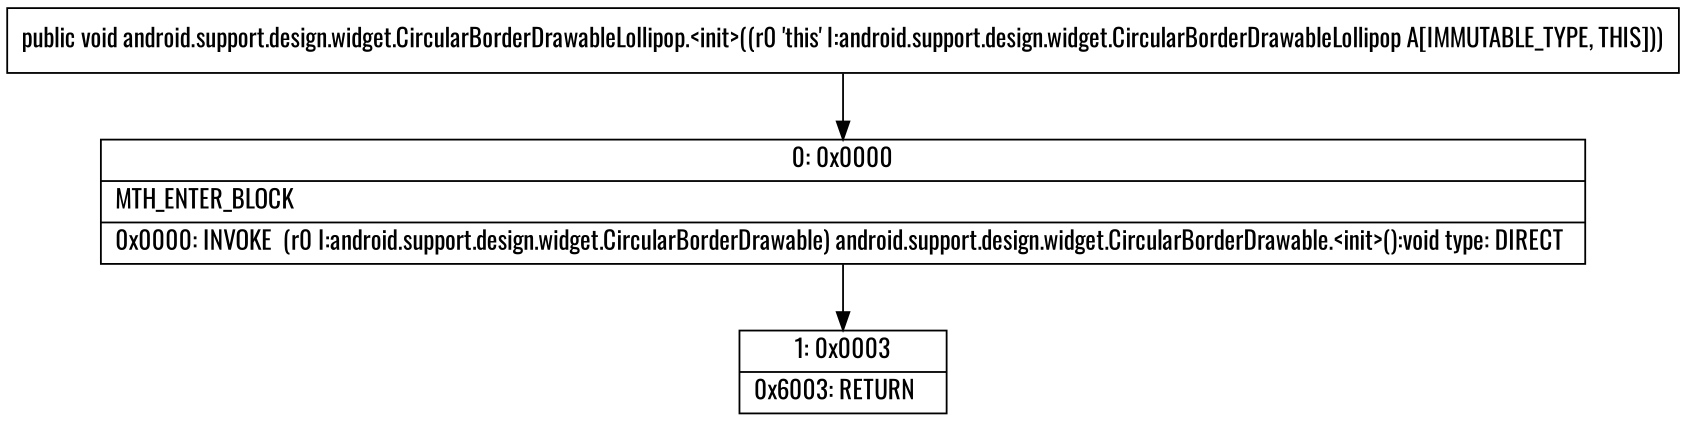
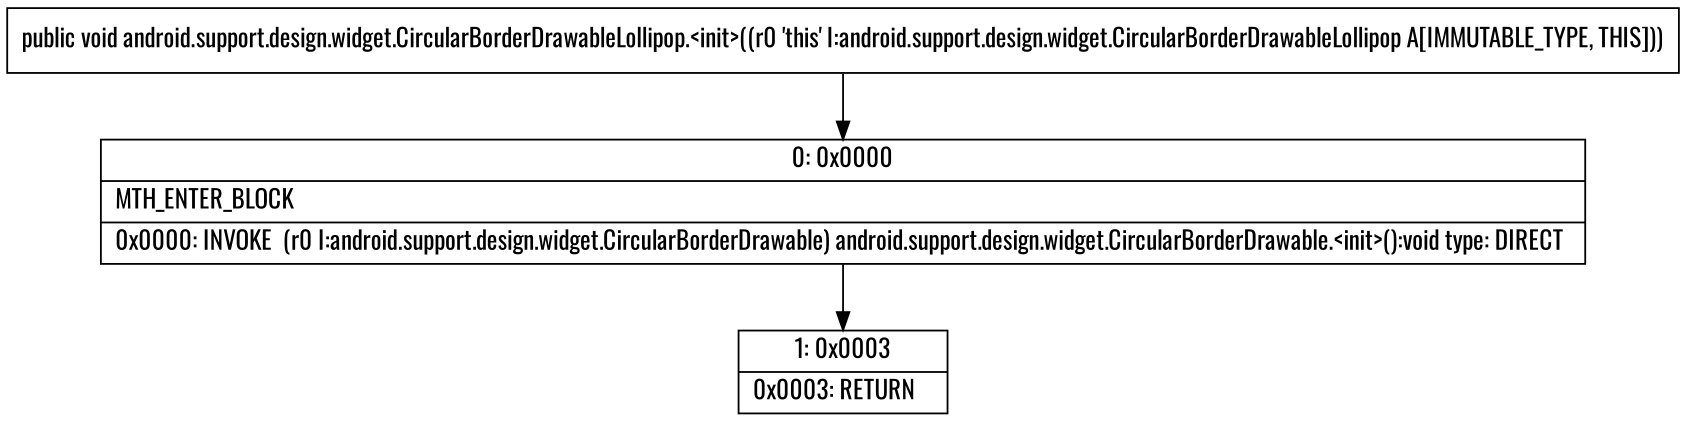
node "1: 0x0003": text "0x6003: RETURN" -> "0x0003: RETURN"
